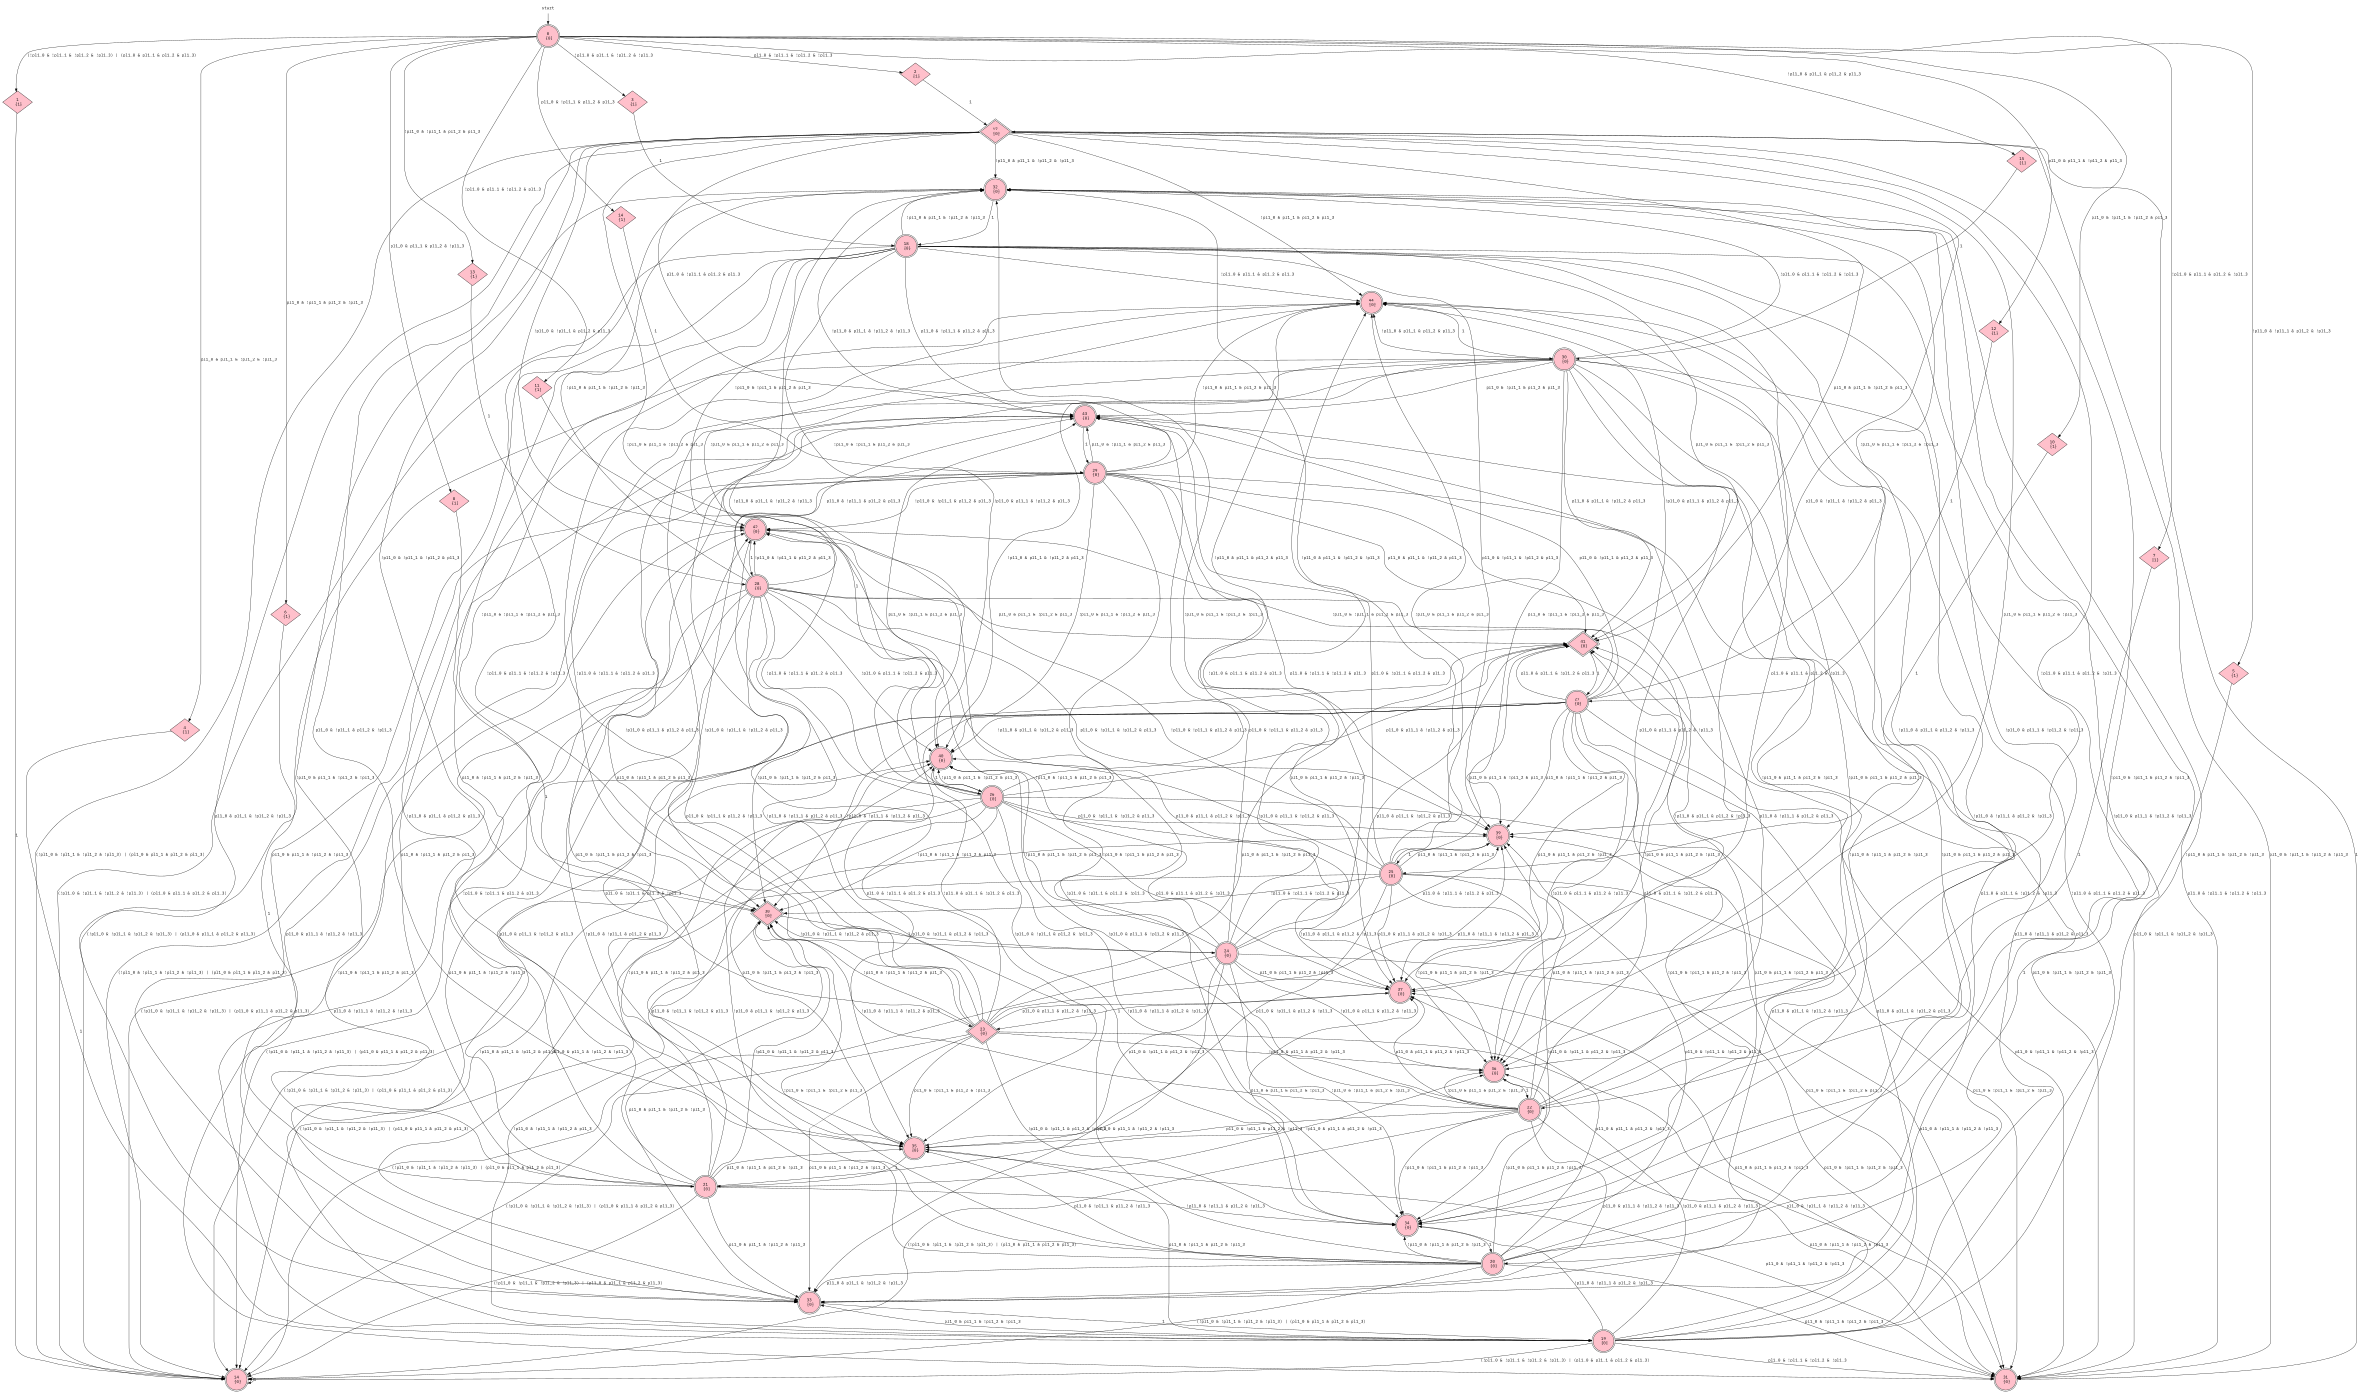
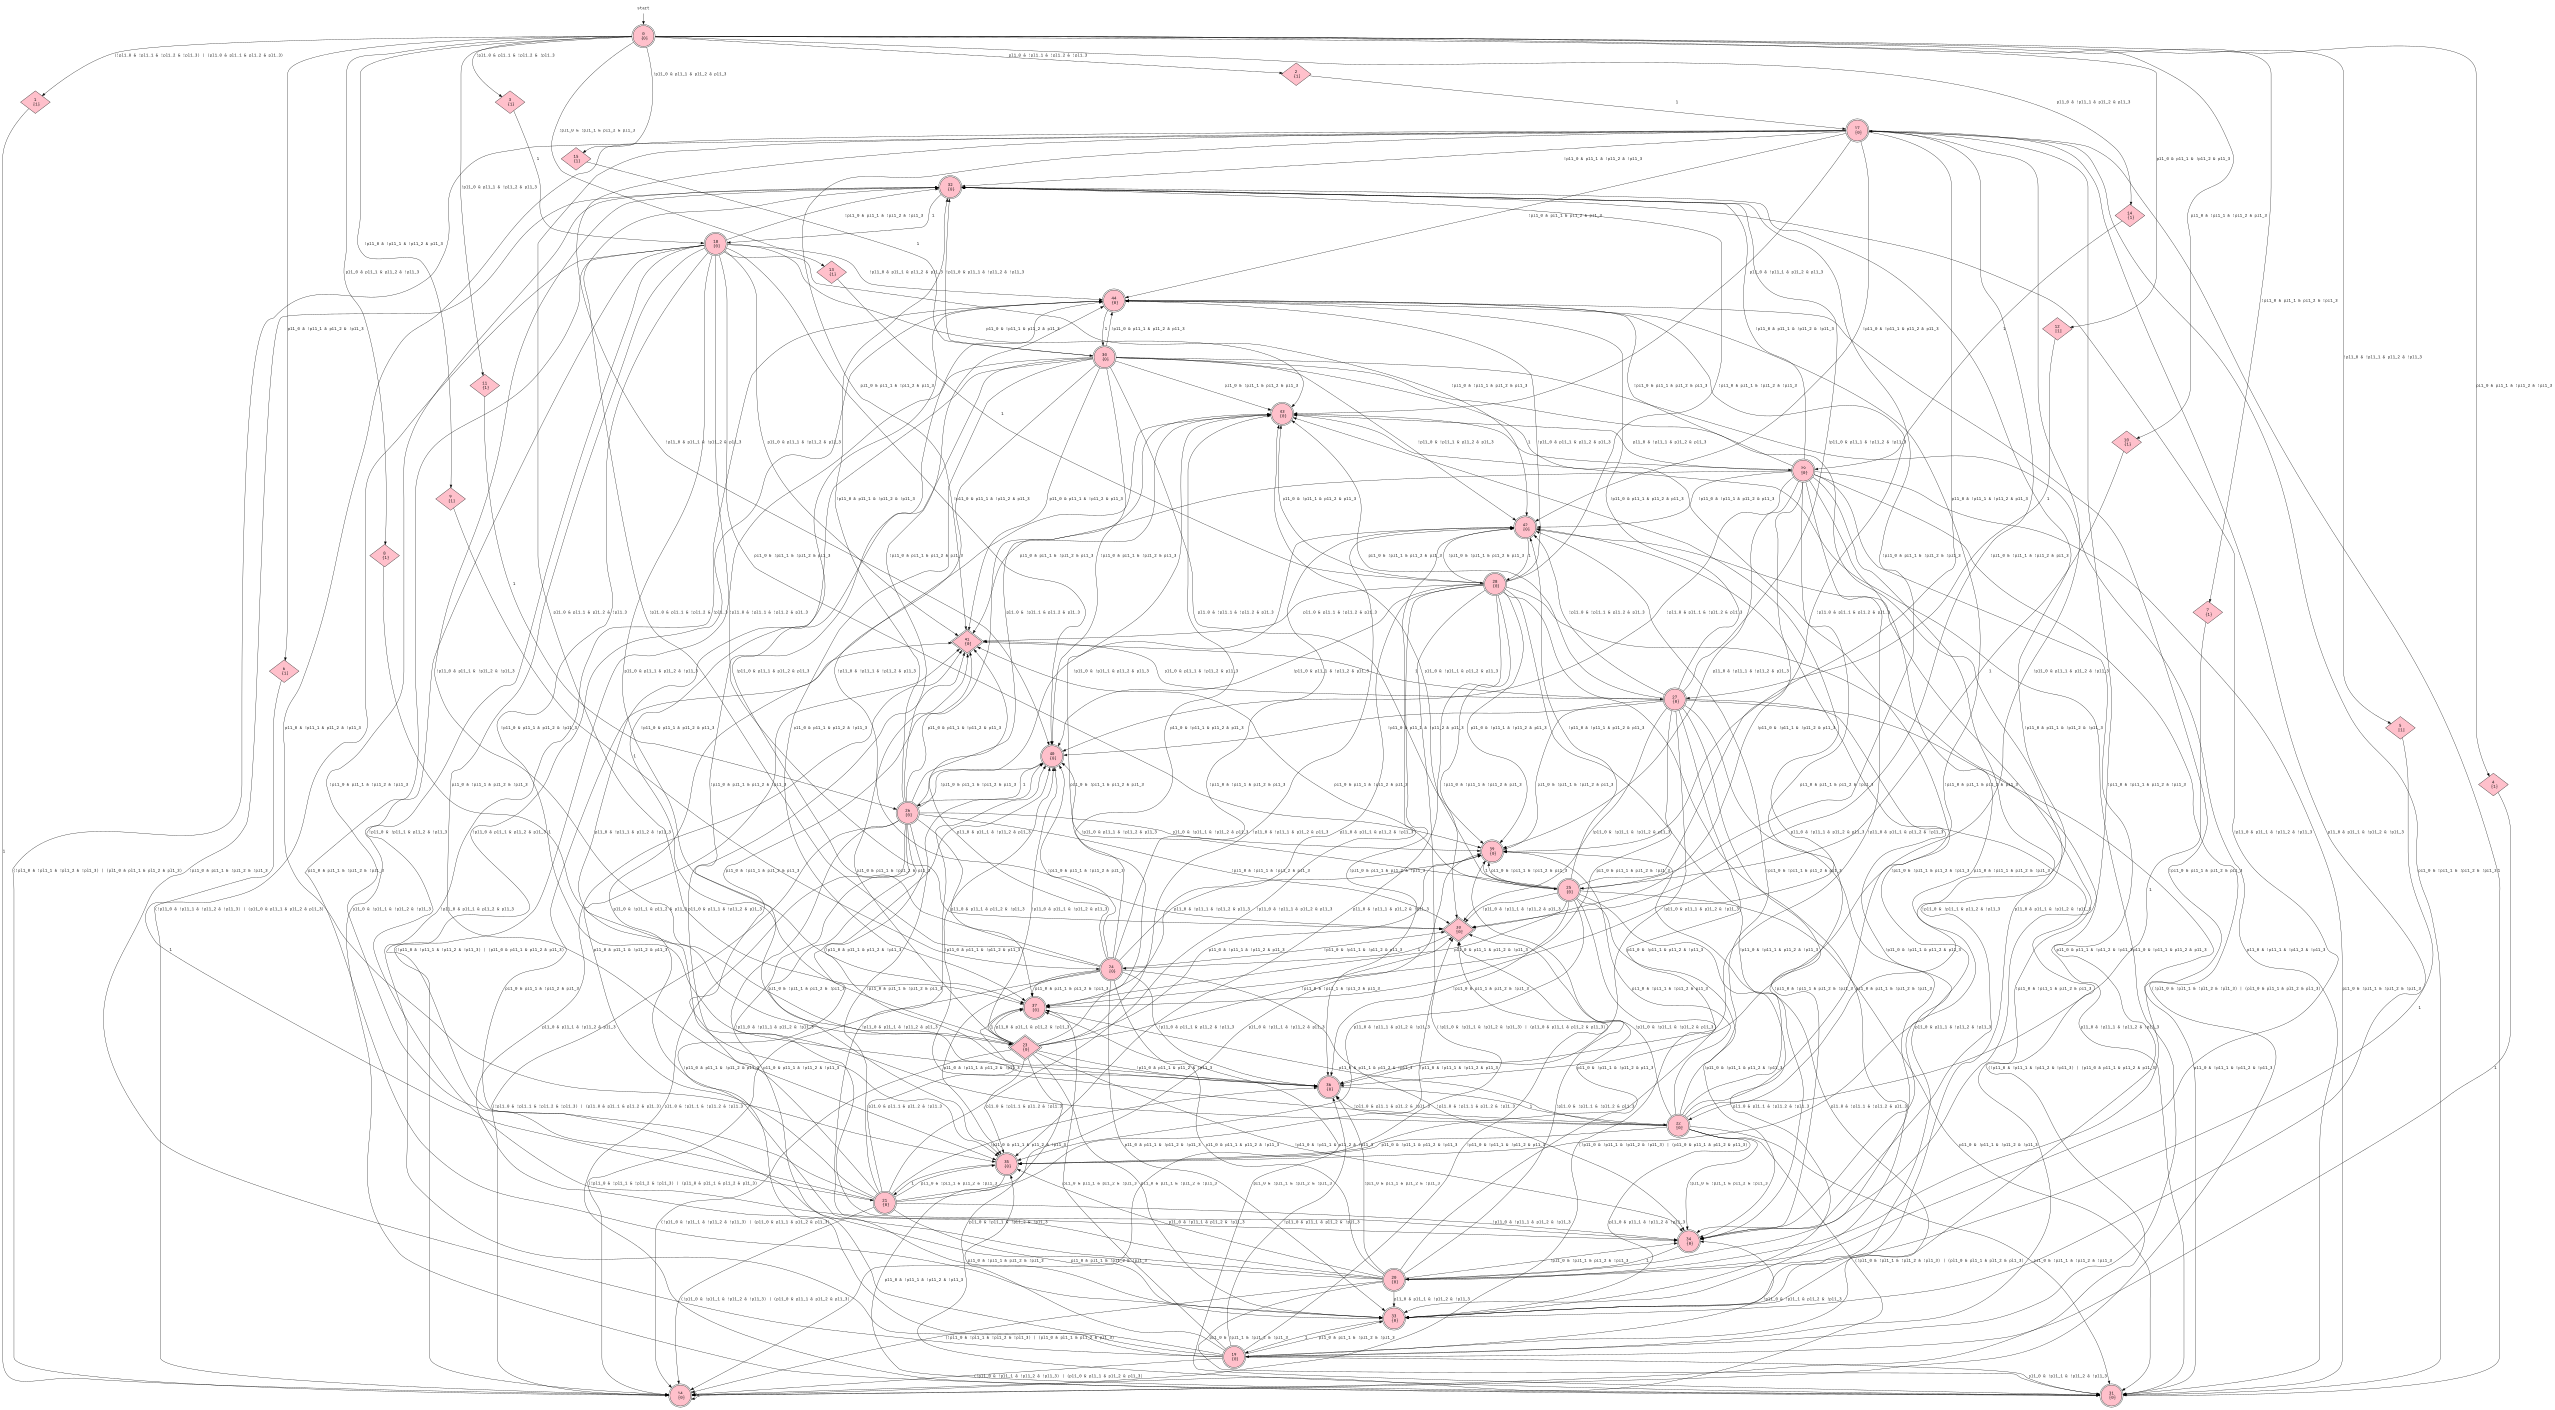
node "17 {0}": shape diamond -> circle
node "9 {1}": added
edge "38 {0}" -> "33 {0}": now "25 {0}" -> "33 {0}"
